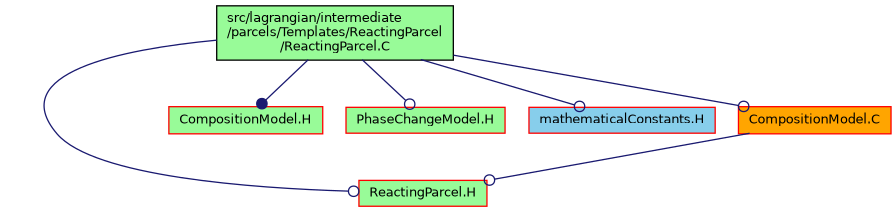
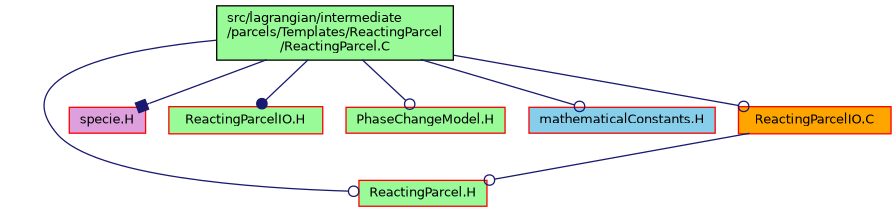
node "specie.H": added
node "CompositionModel.H": label "CompositionModel.H" -> "ReactingParcelIO.H"
node "CompositionModel.C": label "CompositionModel.C" -> "ReactingParcelIO.C"
